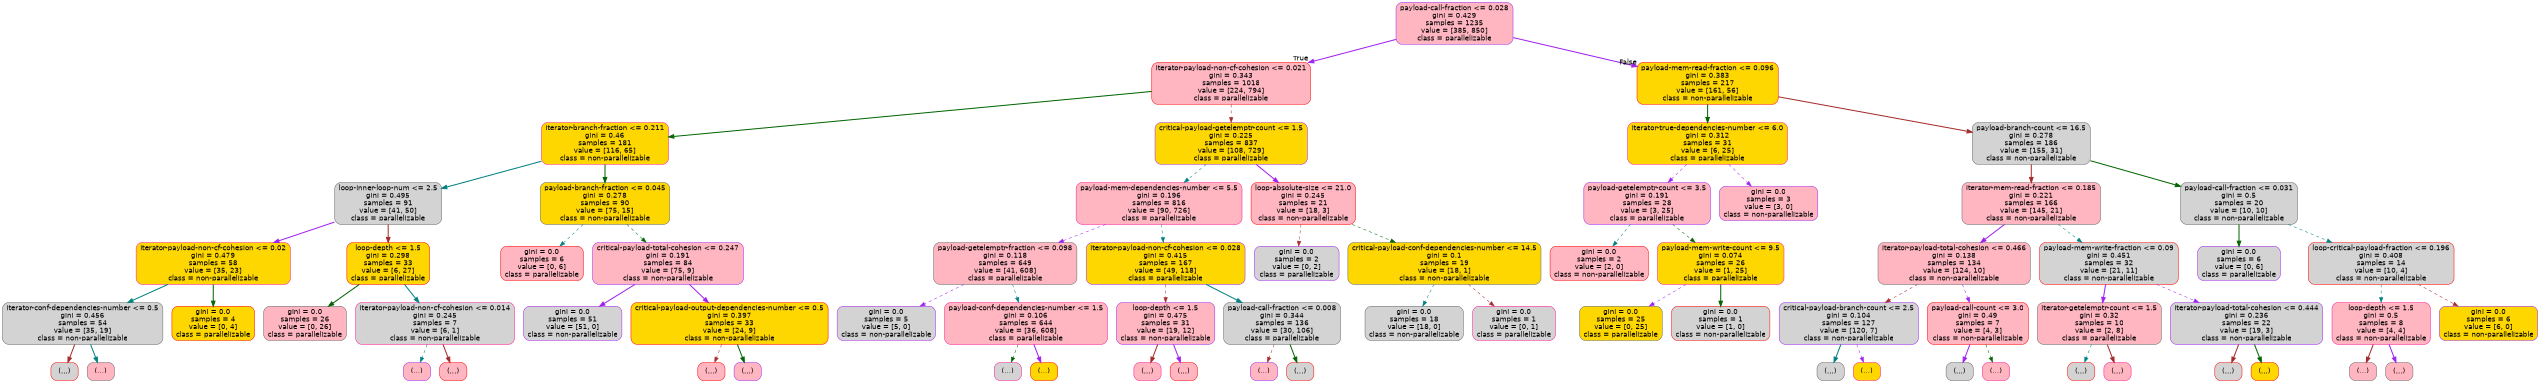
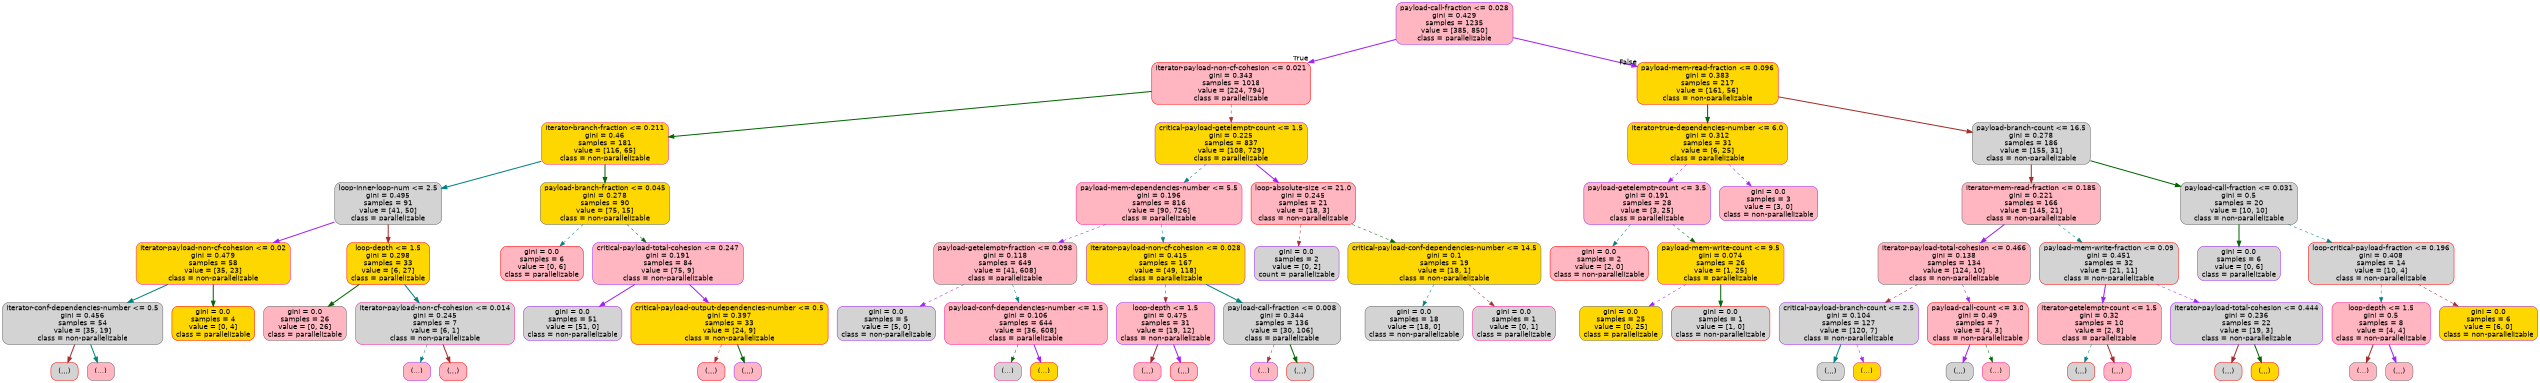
node "gini = 0.0 samples = 2 value = [0, 2] class = parallelizable": label "gini = 0.0 samples = 2 value = [0, 2] class = parallelizable" -> "gini = 0.0 samples = 2 value = [0, 2] count = parallelizable"
